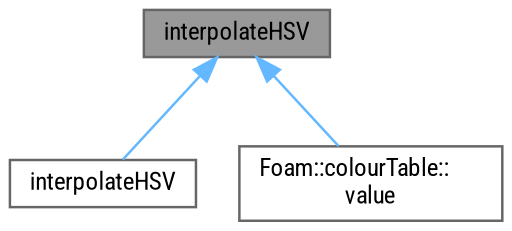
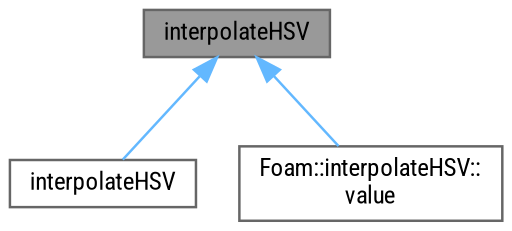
node "Foam::colourTable:: value": label "Foam::colourTable:: value" -> "Foam::interpolateHSV:: value"
